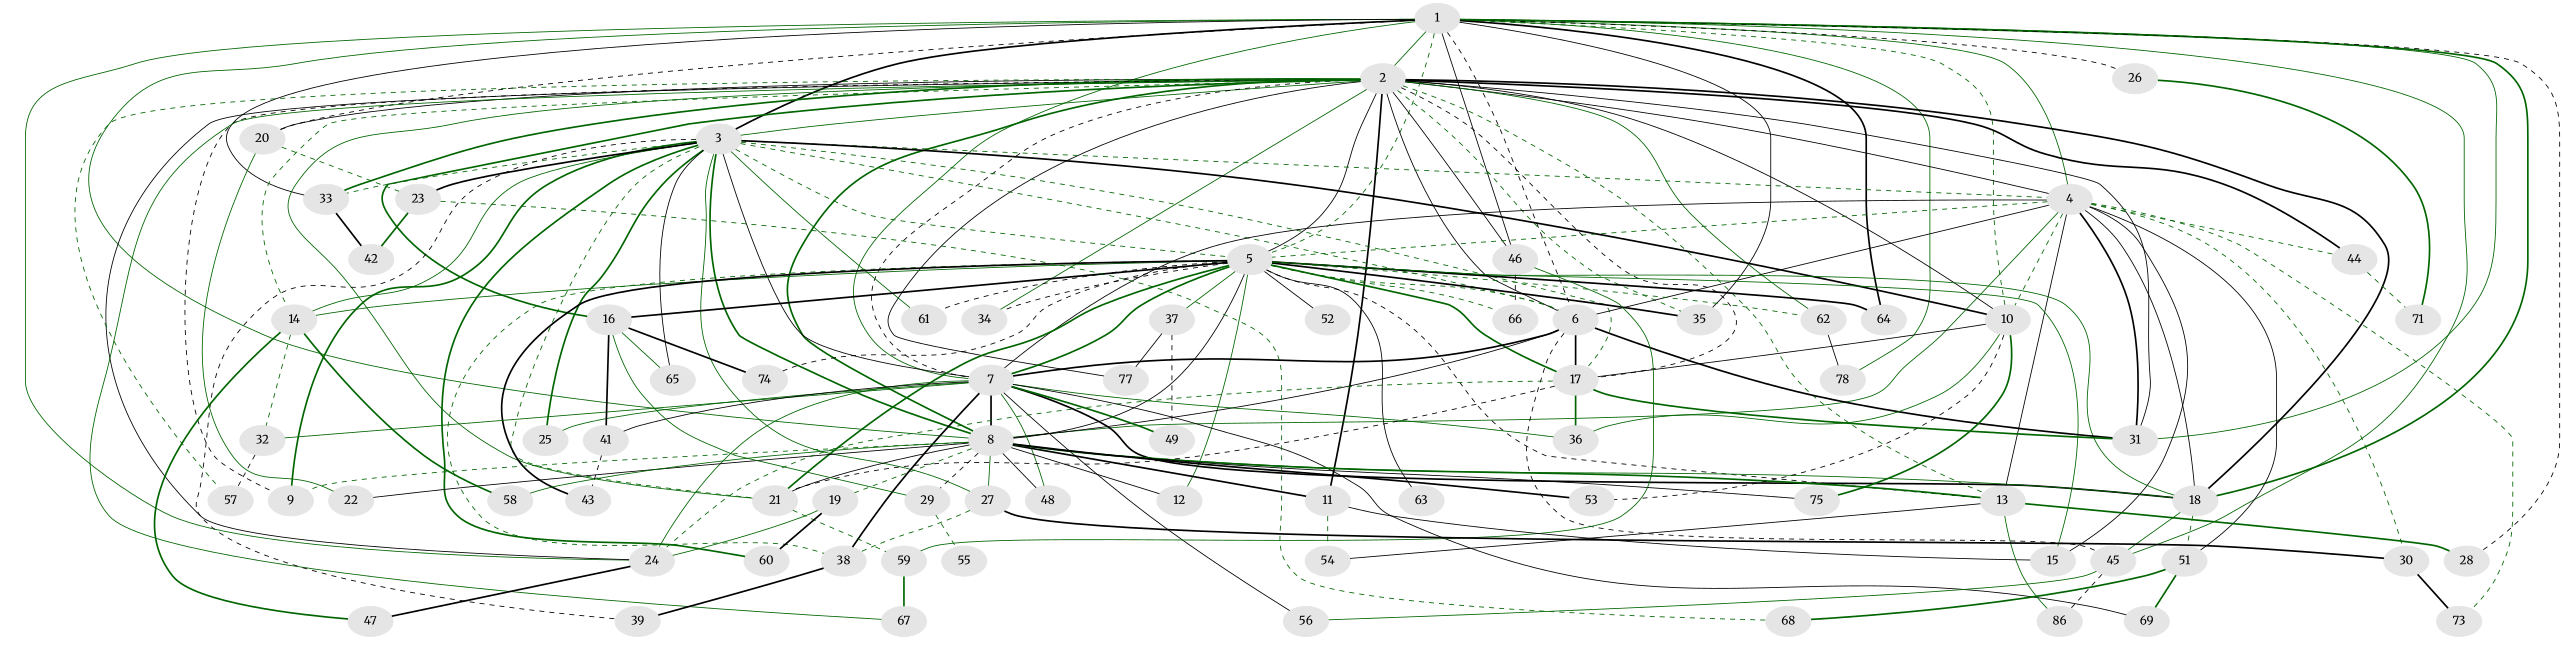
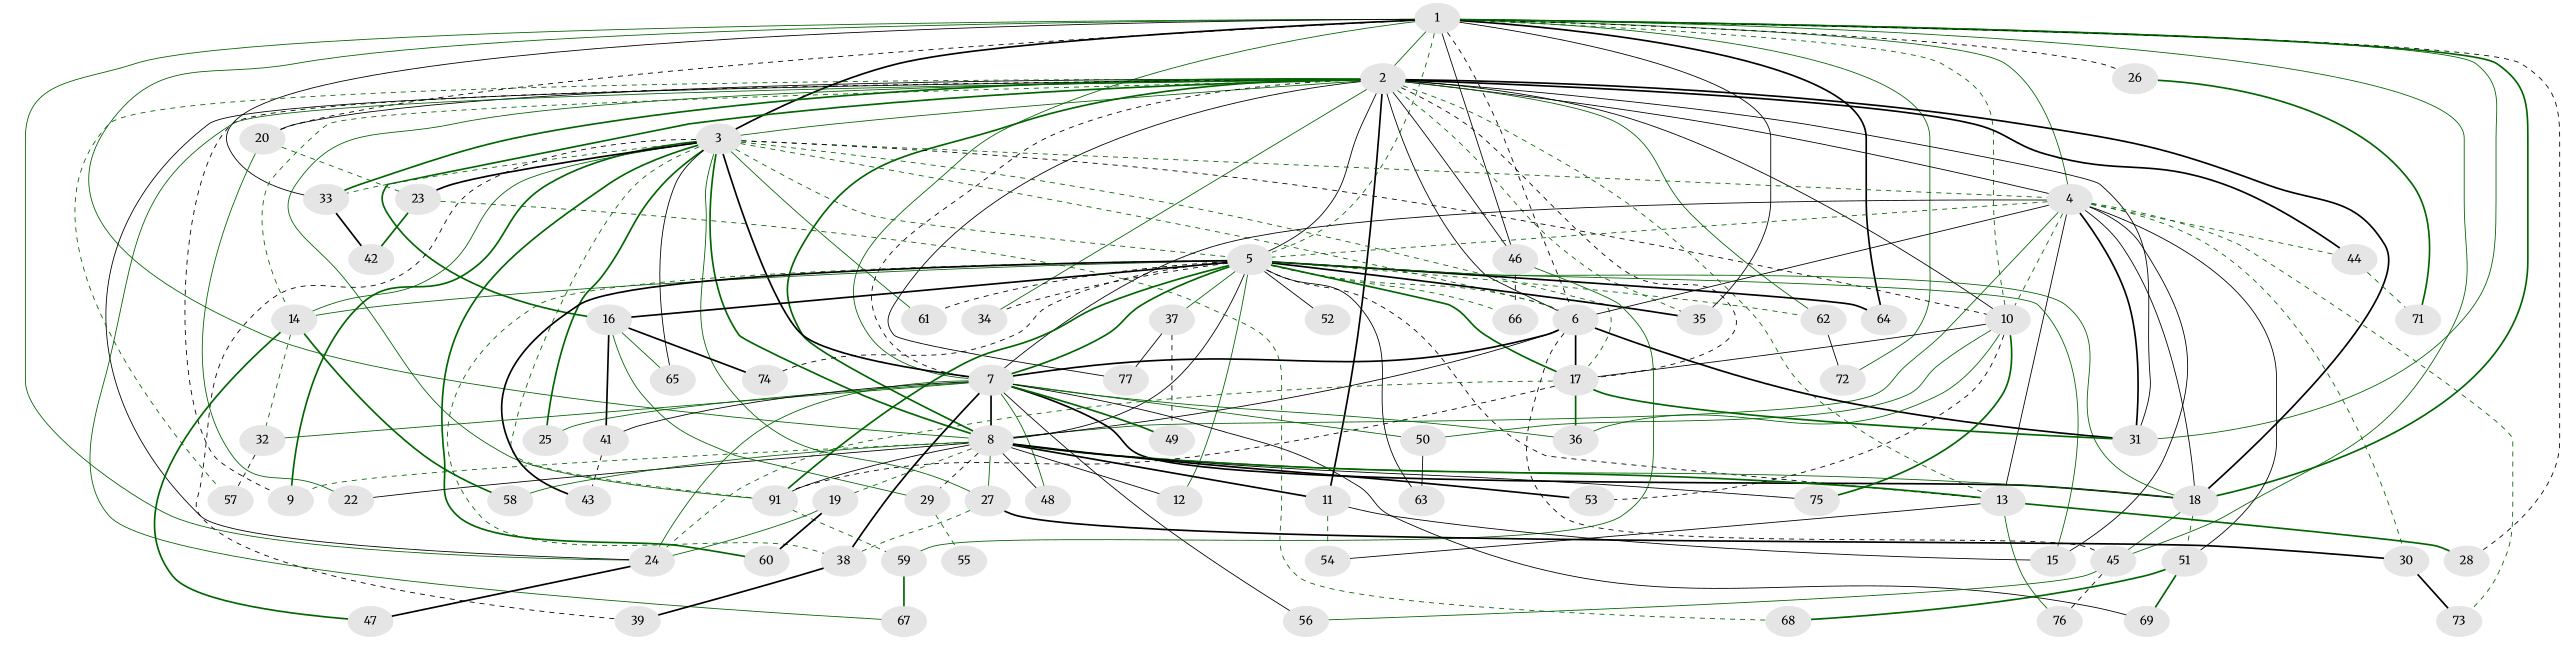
edge "3" -- "10": style bold -> dashed
edge "3" -- "7": style solid -> bold
node "78": label "78" -> "72"
node "50": added
node "21": label "21" -> "91"
node "86": label "86" -> "76"
